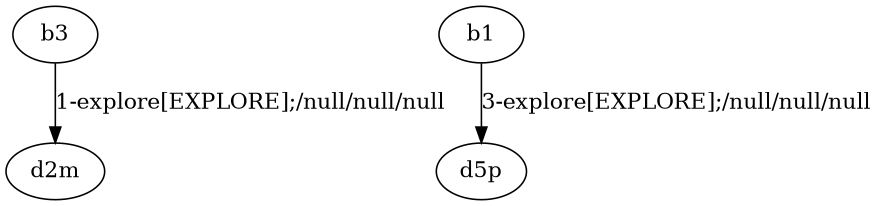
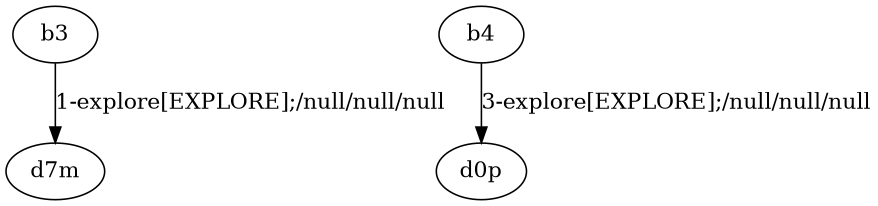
node "b1": label "b1" -> "b4"
node "d2m": label "d2m" -> "d7m"
node "d5p": label "d5p" -> "d0p"
